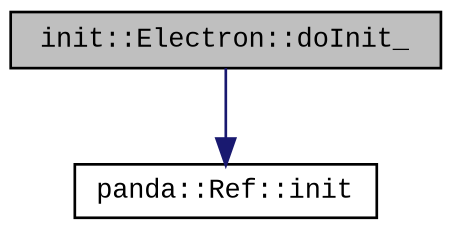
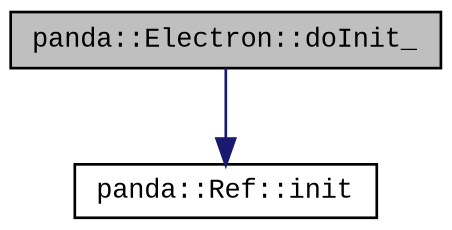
node "init::Electron::doInit_": label "init::Electron::doInit_" -> "panda::Electron::doInit_"
